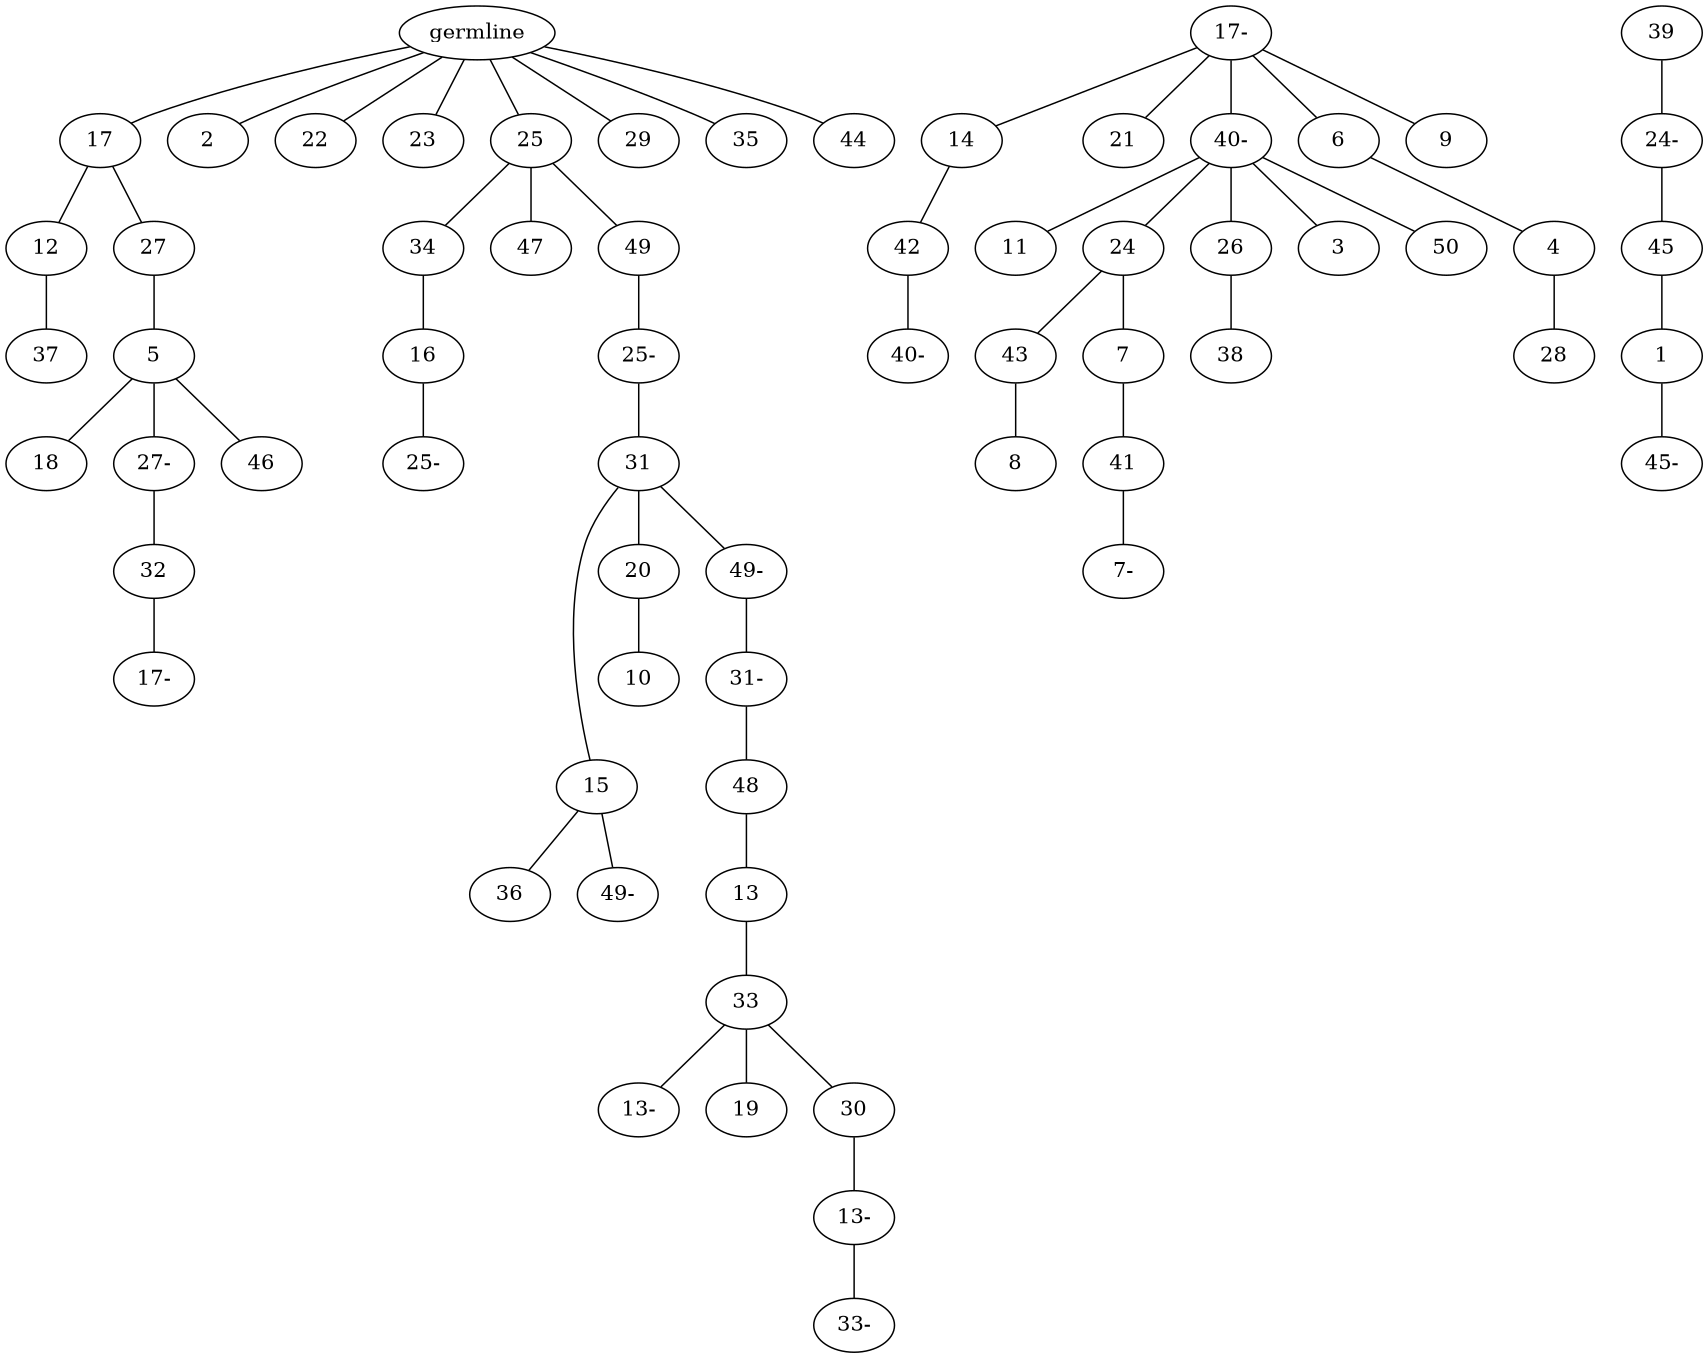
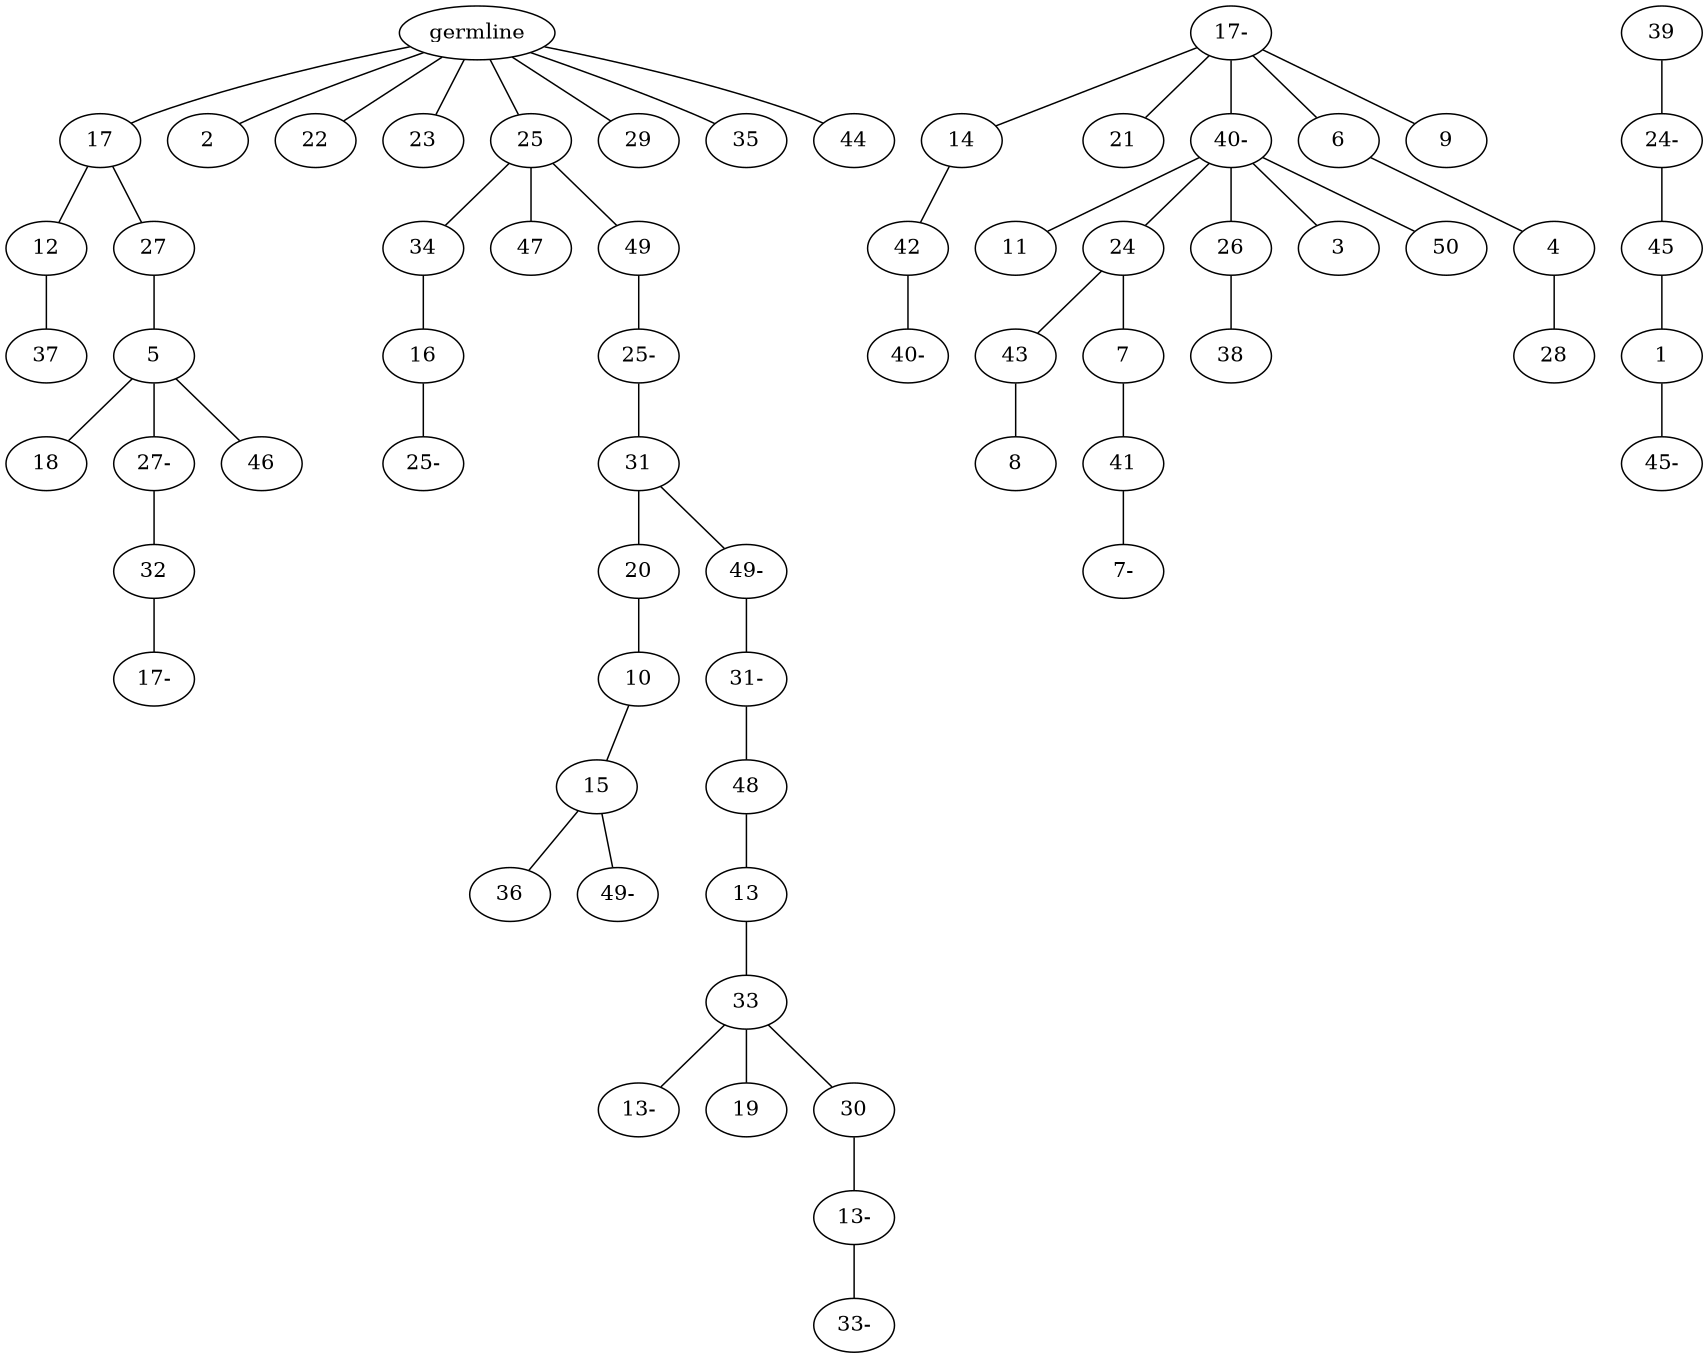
edge "31" -- "15": now "10" -- "15"
